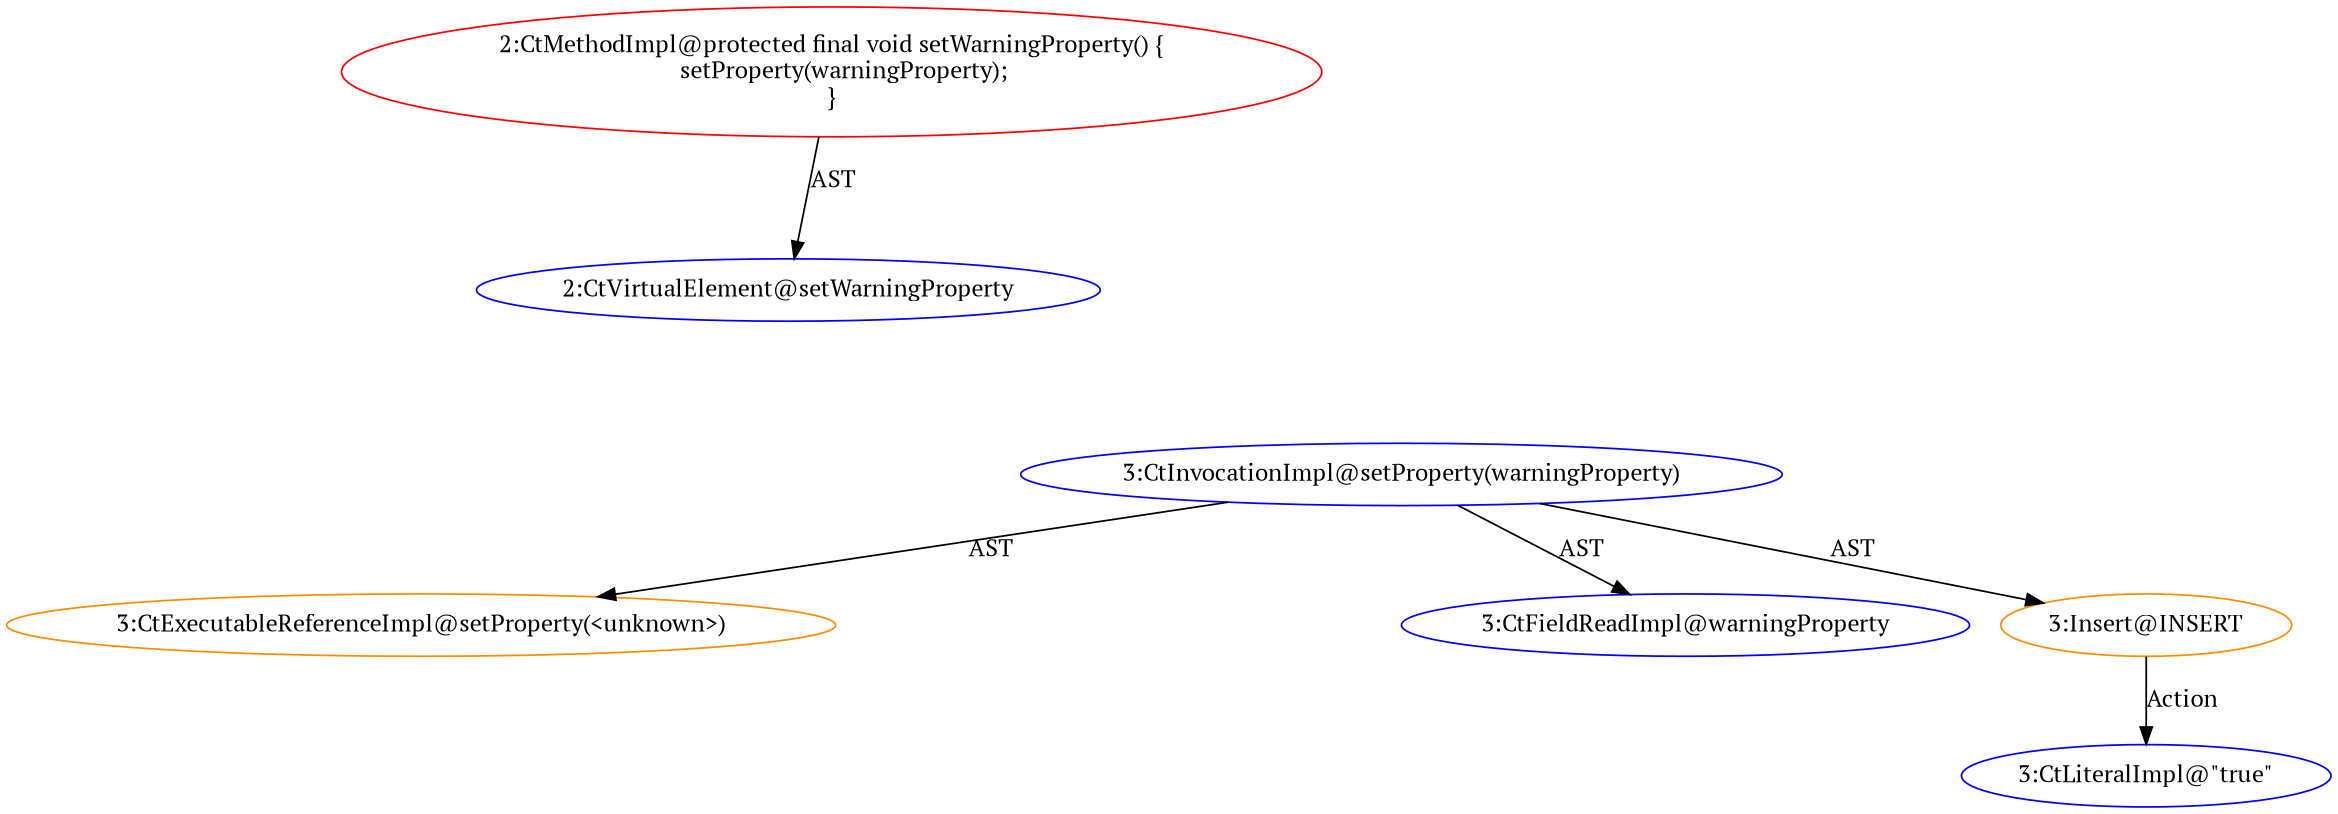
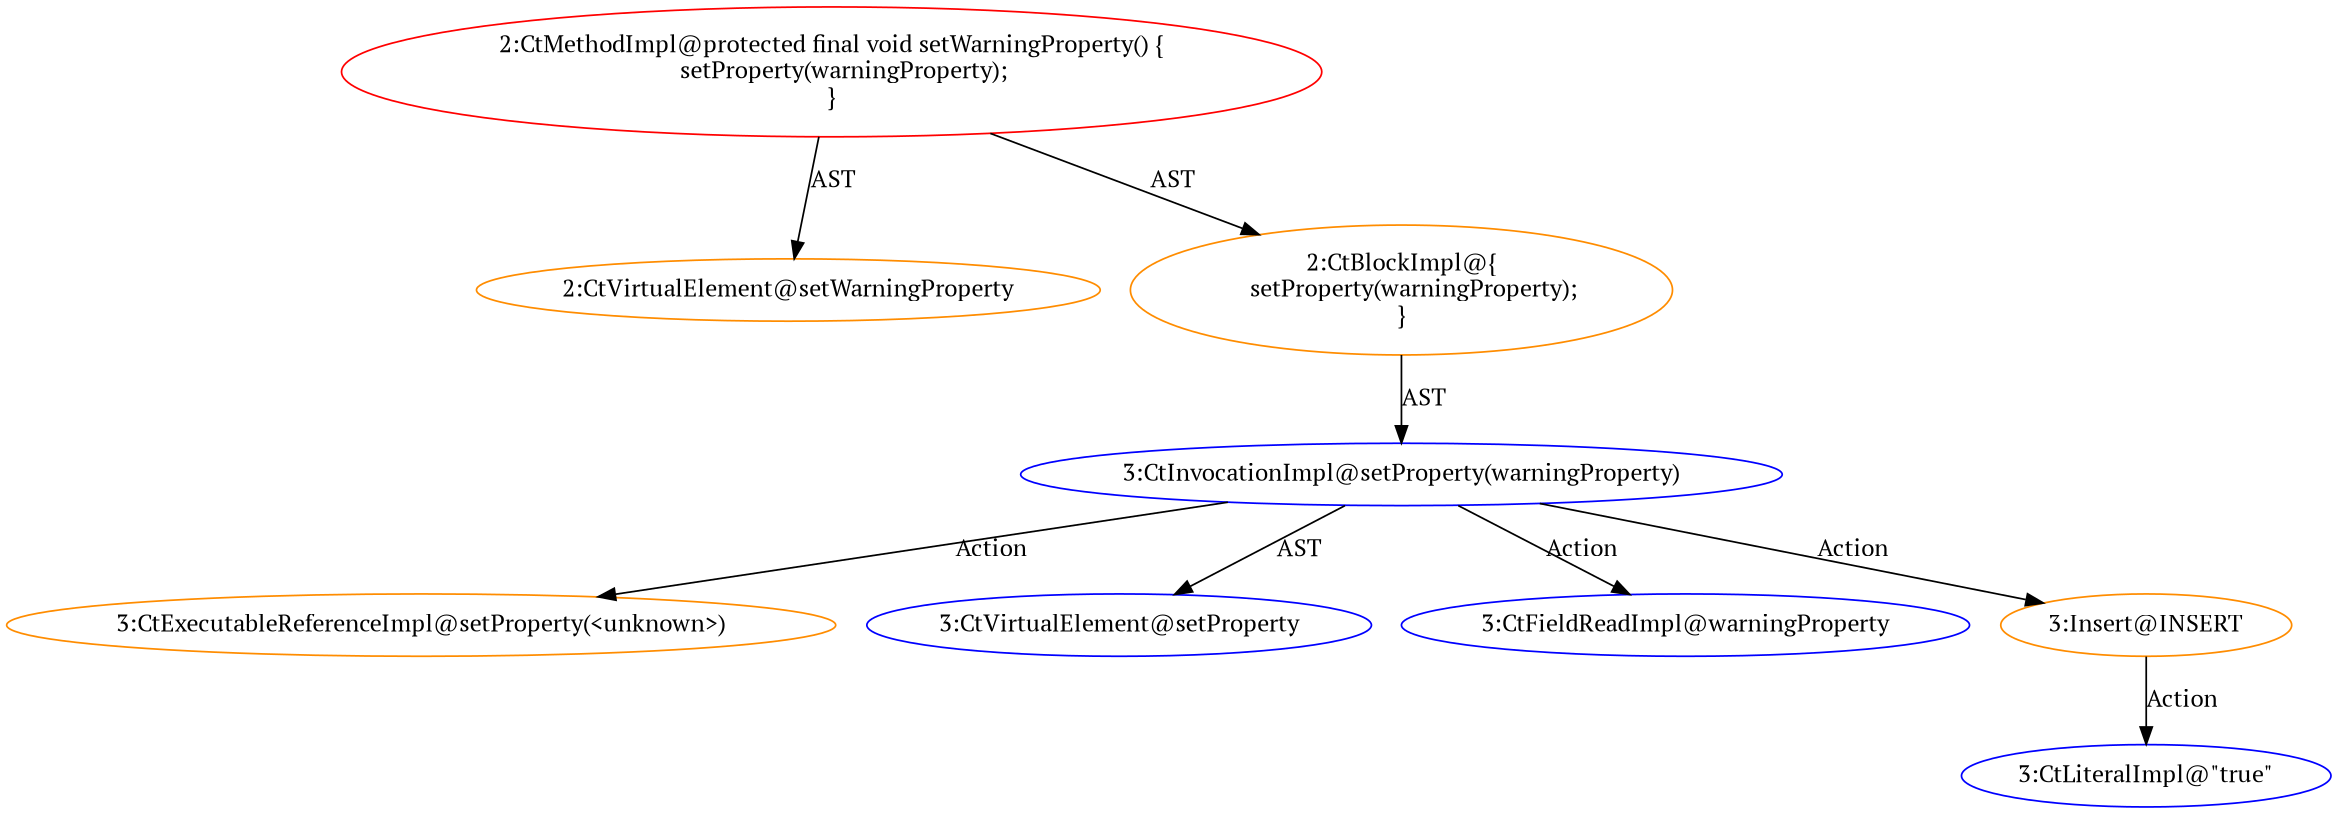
node "2:CtVirtualElement@setWarningProperty": color blue -> darkorange
node "2:CtBlockImpl@{ setProperty(warningProperty); }": added
edge "3:CtInvocationImpl@setProperty(warningProperty)" -> "3:CtExecutableReferenceImpl@setProperty(<unknown>)": label "AST" -> "Action"
edge "3:CtInvocationImpl@setProperty(warningProperty)" -> "3:CtFieldReadImpl@warningProperty": label "AST" -> "Action"
edge "3:CtInvocationImpl@setProperty(warningProperty)" -> "3:Insert@INSERT": label "AST" -> "Action"
node "3:CtVirtualElement@setProperty": added
